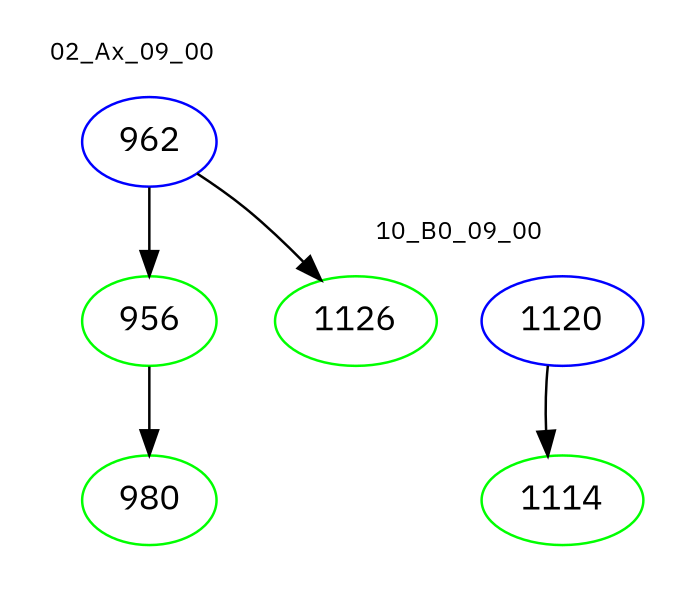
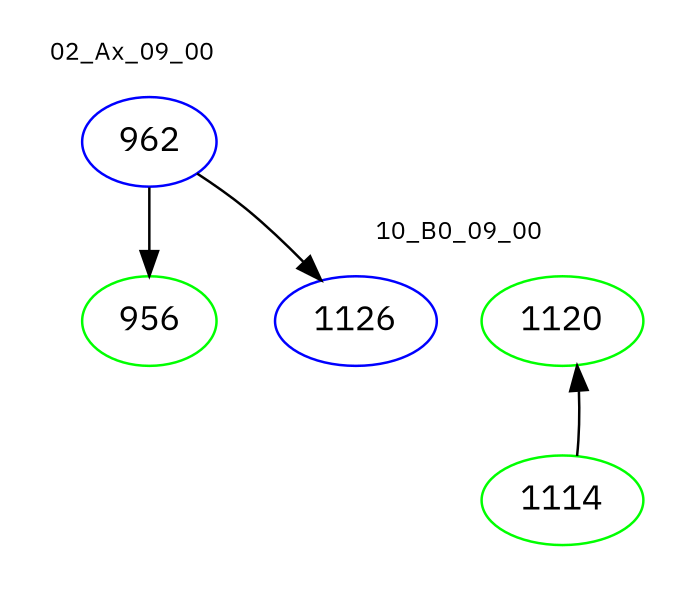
node "1126": color green -> blue
node "1120": color blue -> green
edge "1120" -> "1114": reversed
node "980": removed
